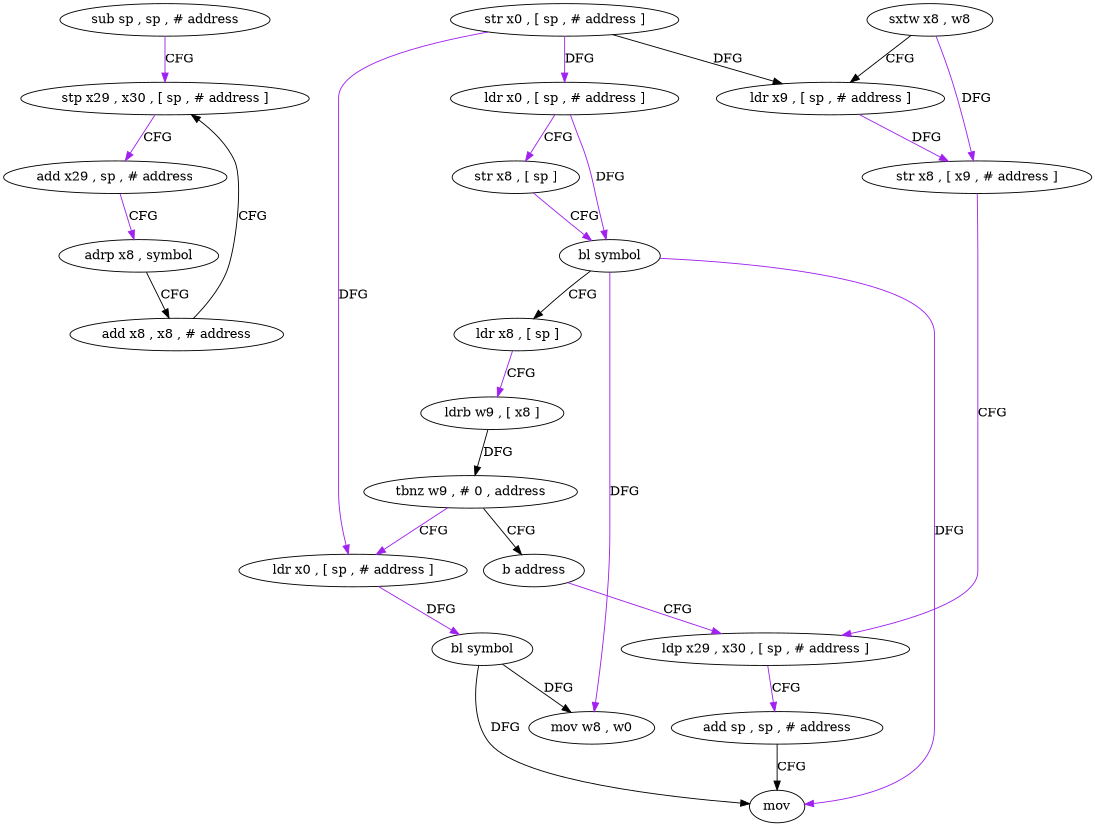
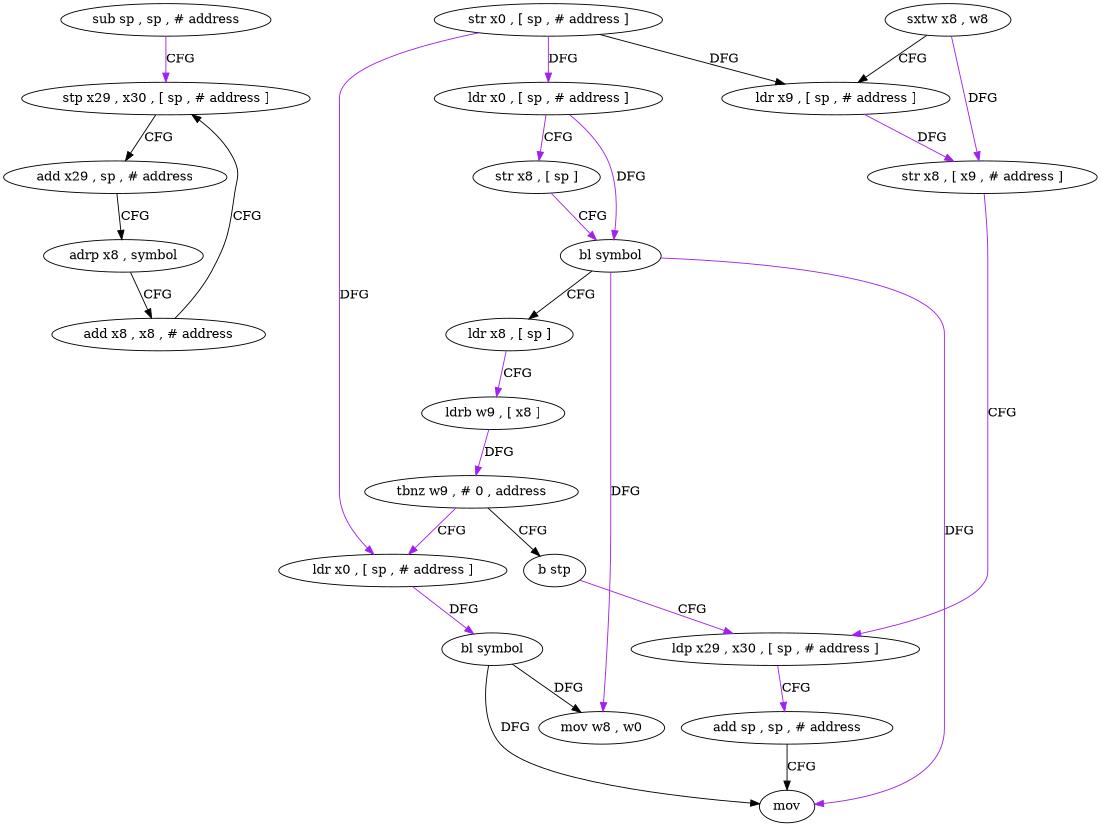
edge "stp x29 , x30 , [ sp , # address ]" -> "add x29 , sp , # address": color purple -> black
edge "add x29 , sp , # address" -> "adrp x8 , symbol": color purple -> black
edge "ldrb w9 , [ x8 ]" -> "tbnz w9 , # 0 , address": color black -> purple
node "b address": label "b address" -> "b stp"
